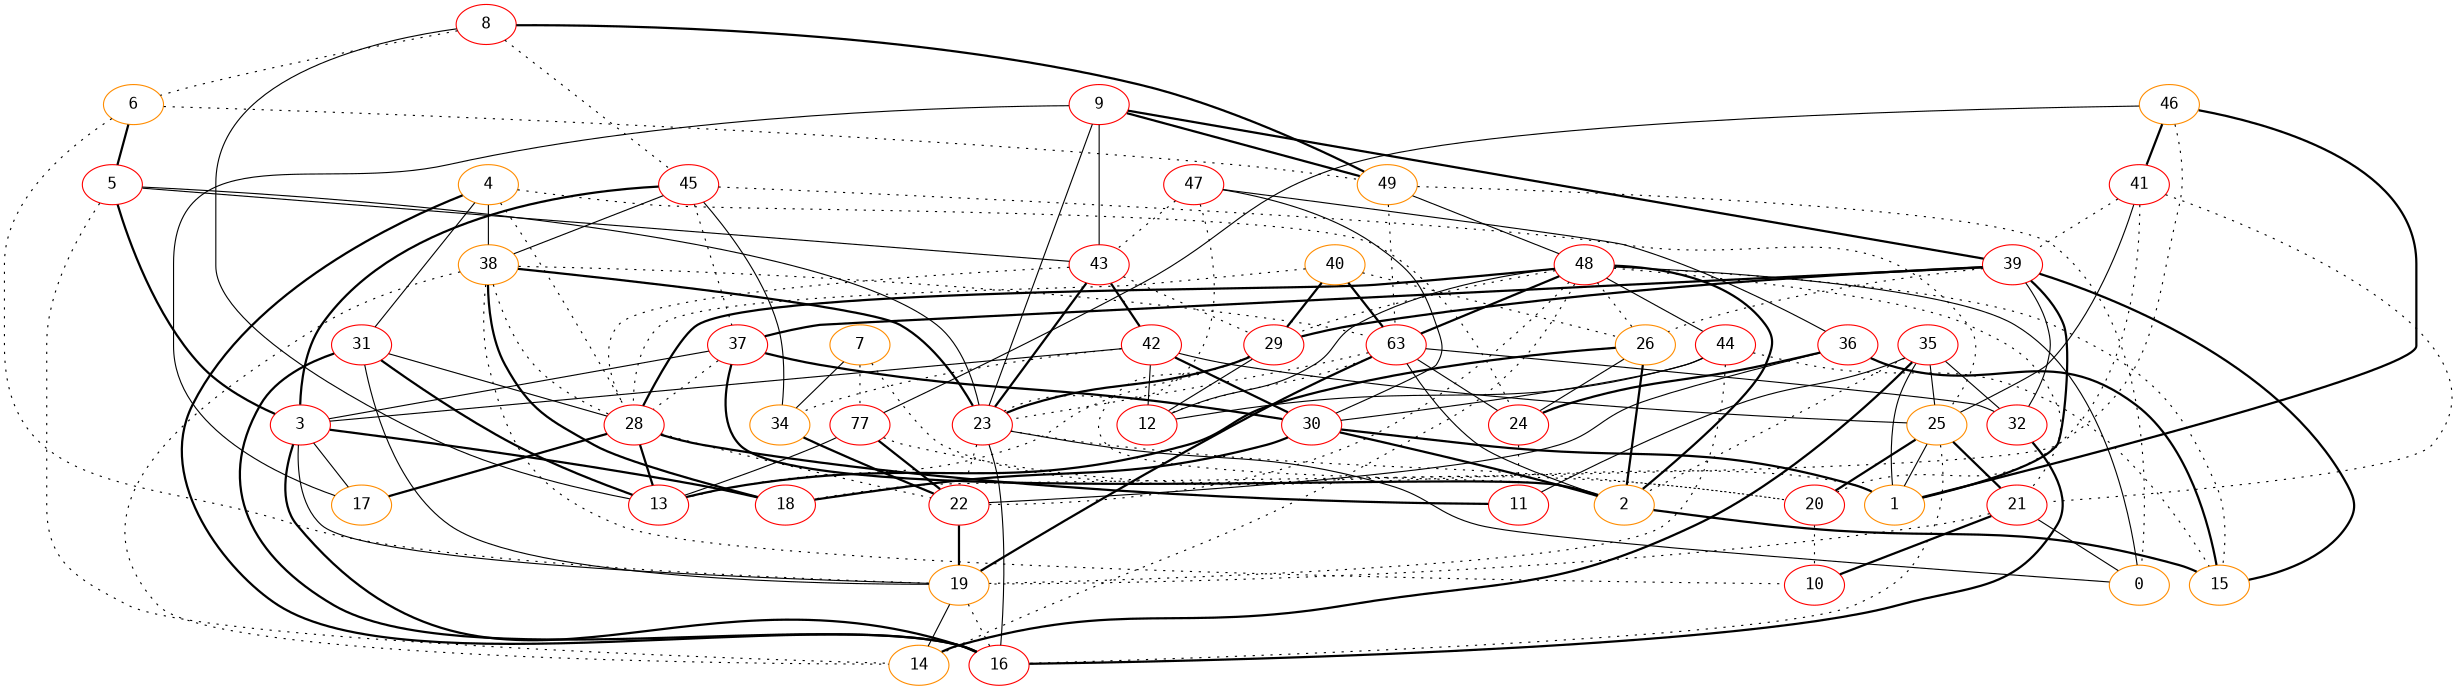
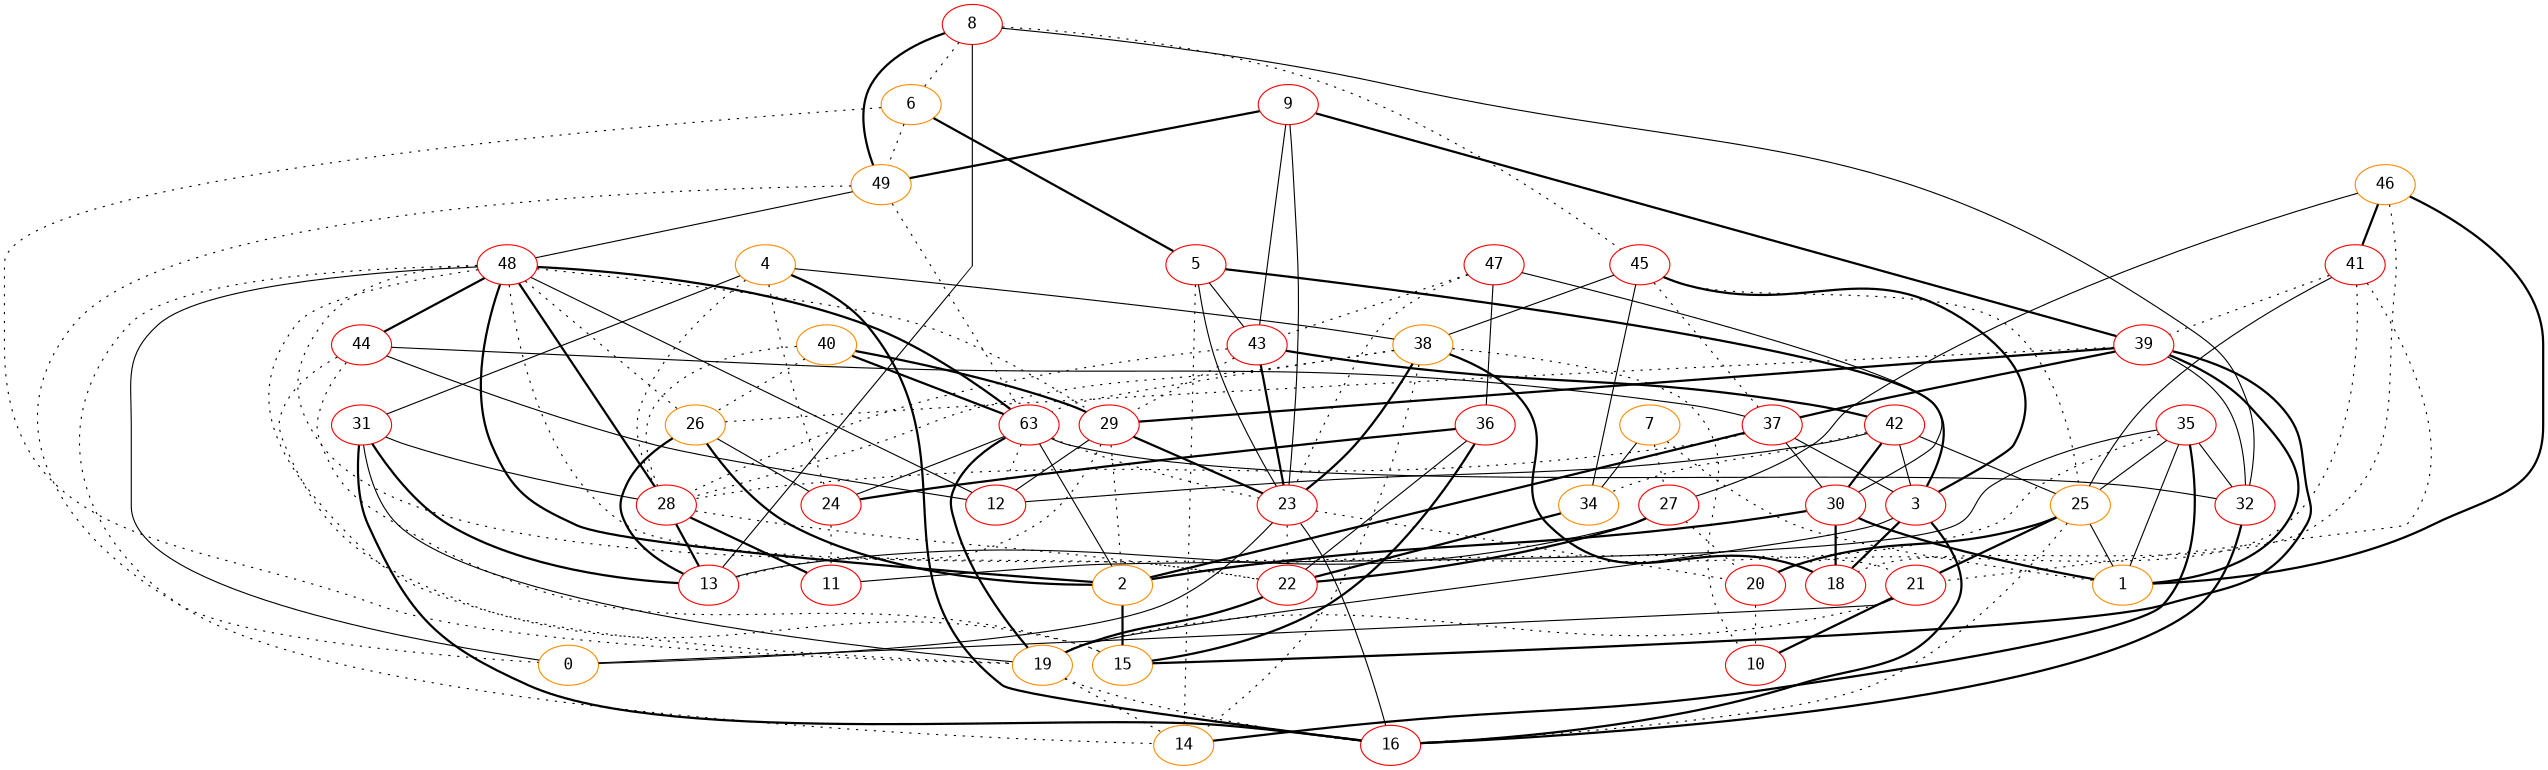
edge "8" -- "32": added
edge "48" -- "44": style solid -> bold
edge "37" -- "30": style bold -> solid
edge "44" -- "30": now "44" -- "37"
node "77": label "77" -> "27"
node "17": removed
edge "19" -- "14": style solid -> dotted
